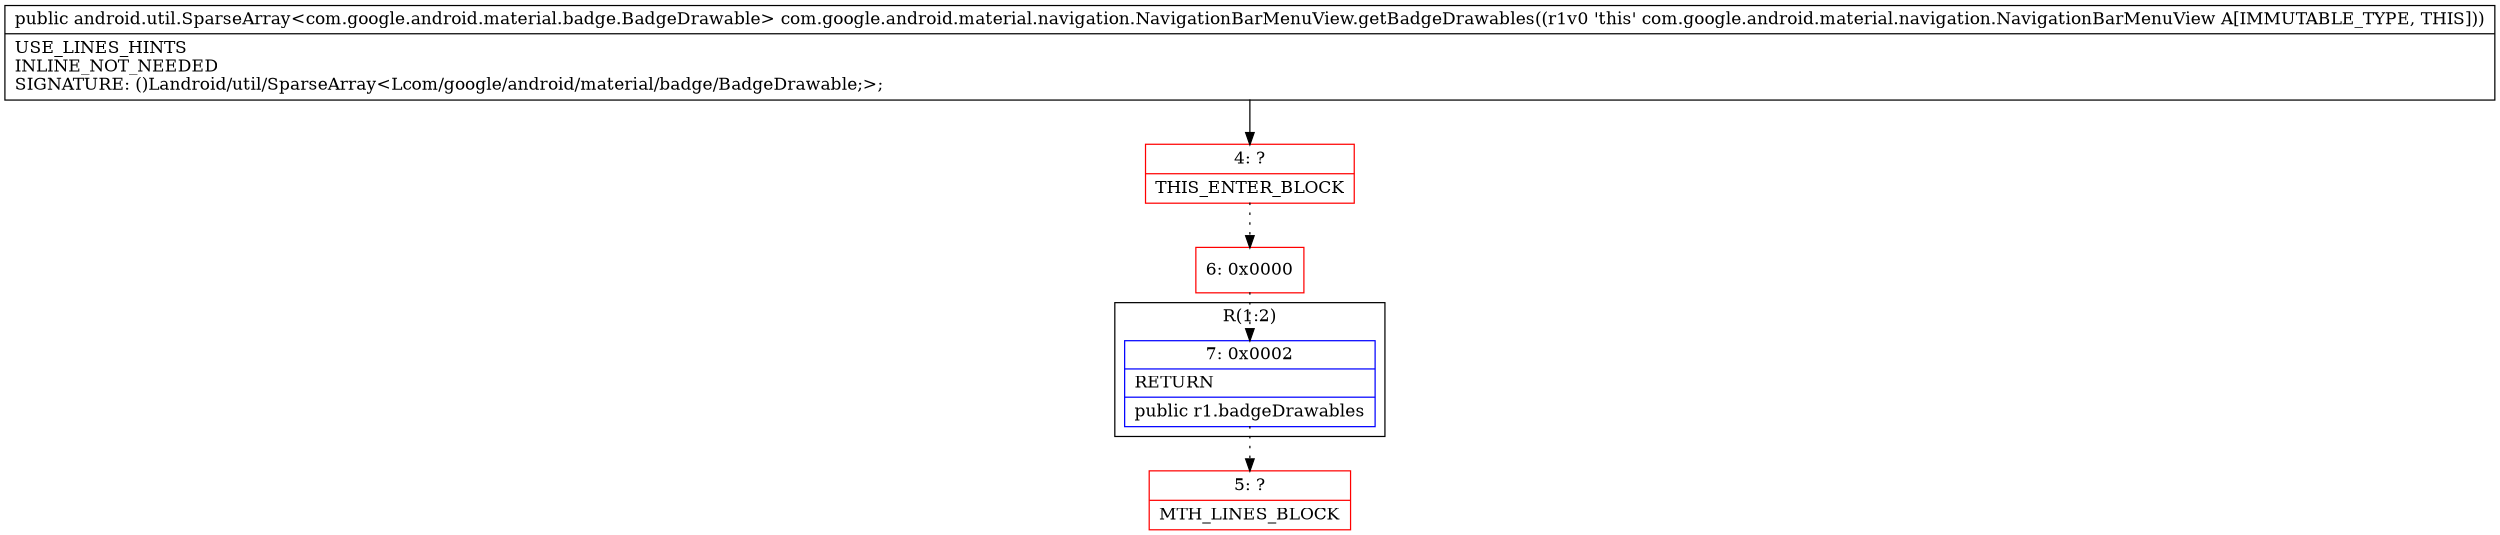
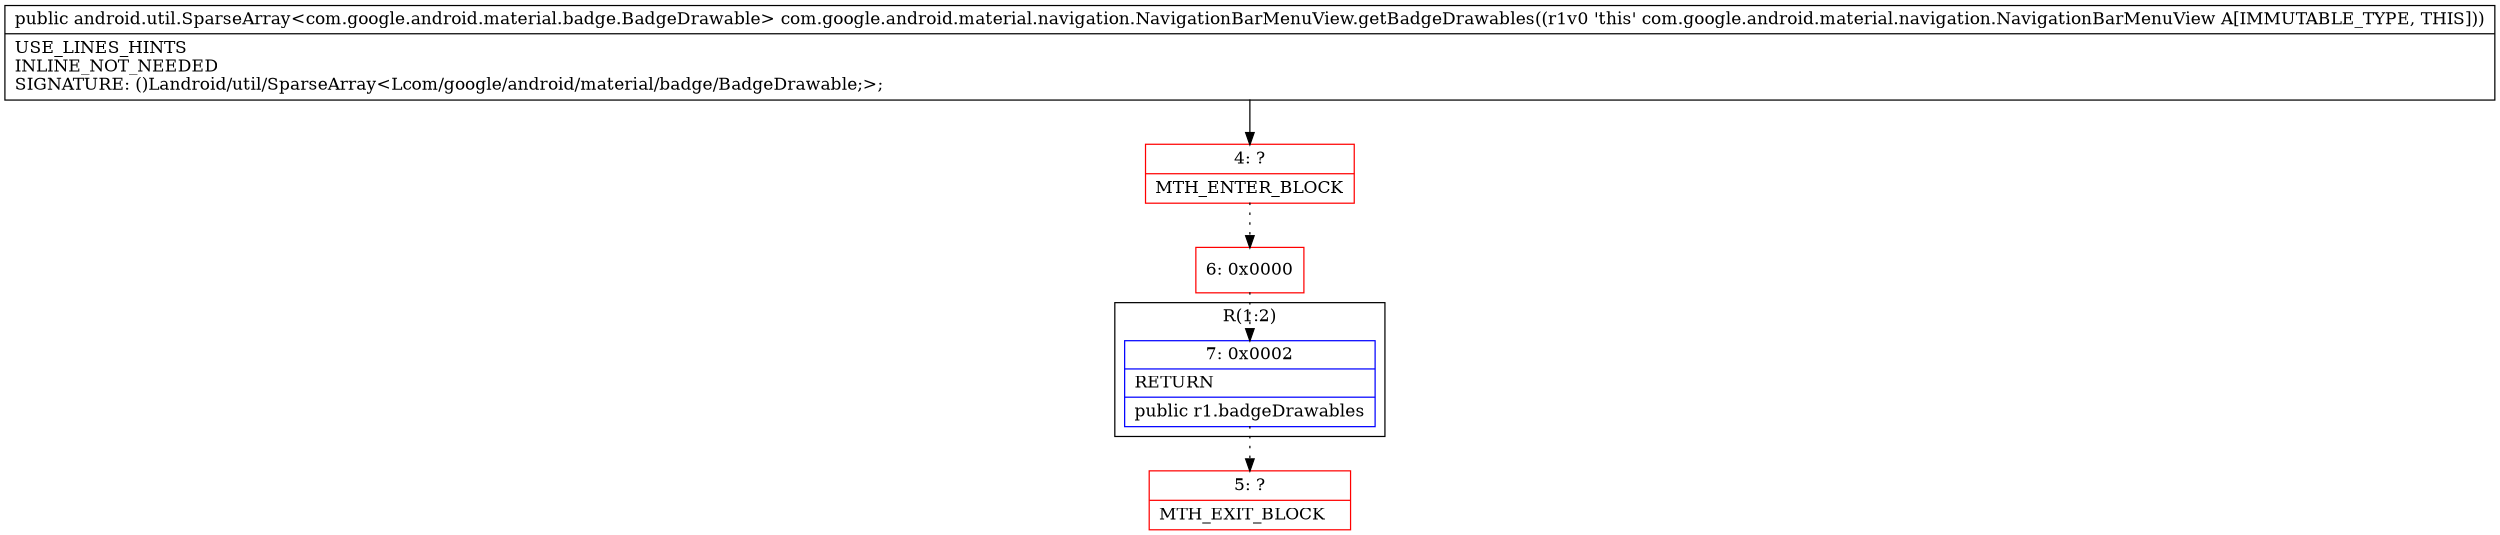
node "4: ?": text "THIS_ENTER_BLOCK" -> "MTH_ENTER_BLOCK"
node "5: ?": text "MTH_LINES_BLOCK" -> "MTH_EXIT_BLOCK"
